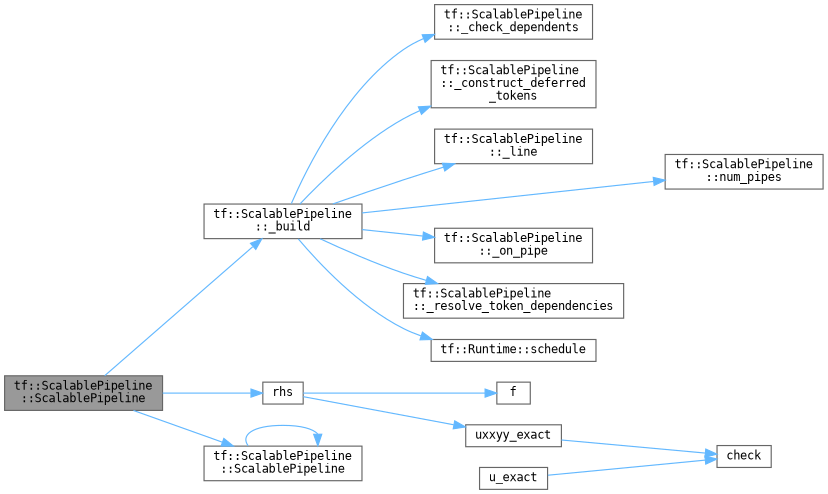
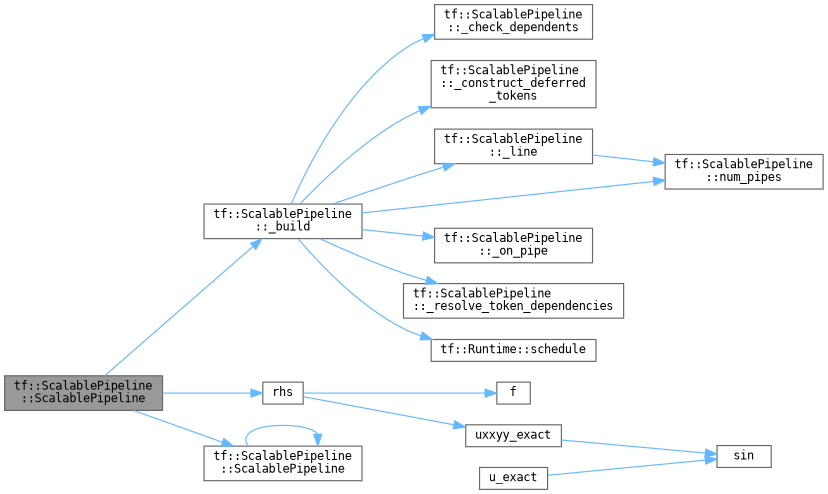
edge "tf::ScalablePipeline ::_line" -> "tf::ScalablePipeline ::num_pipes": added
node "check": label "check" -> "sin"
